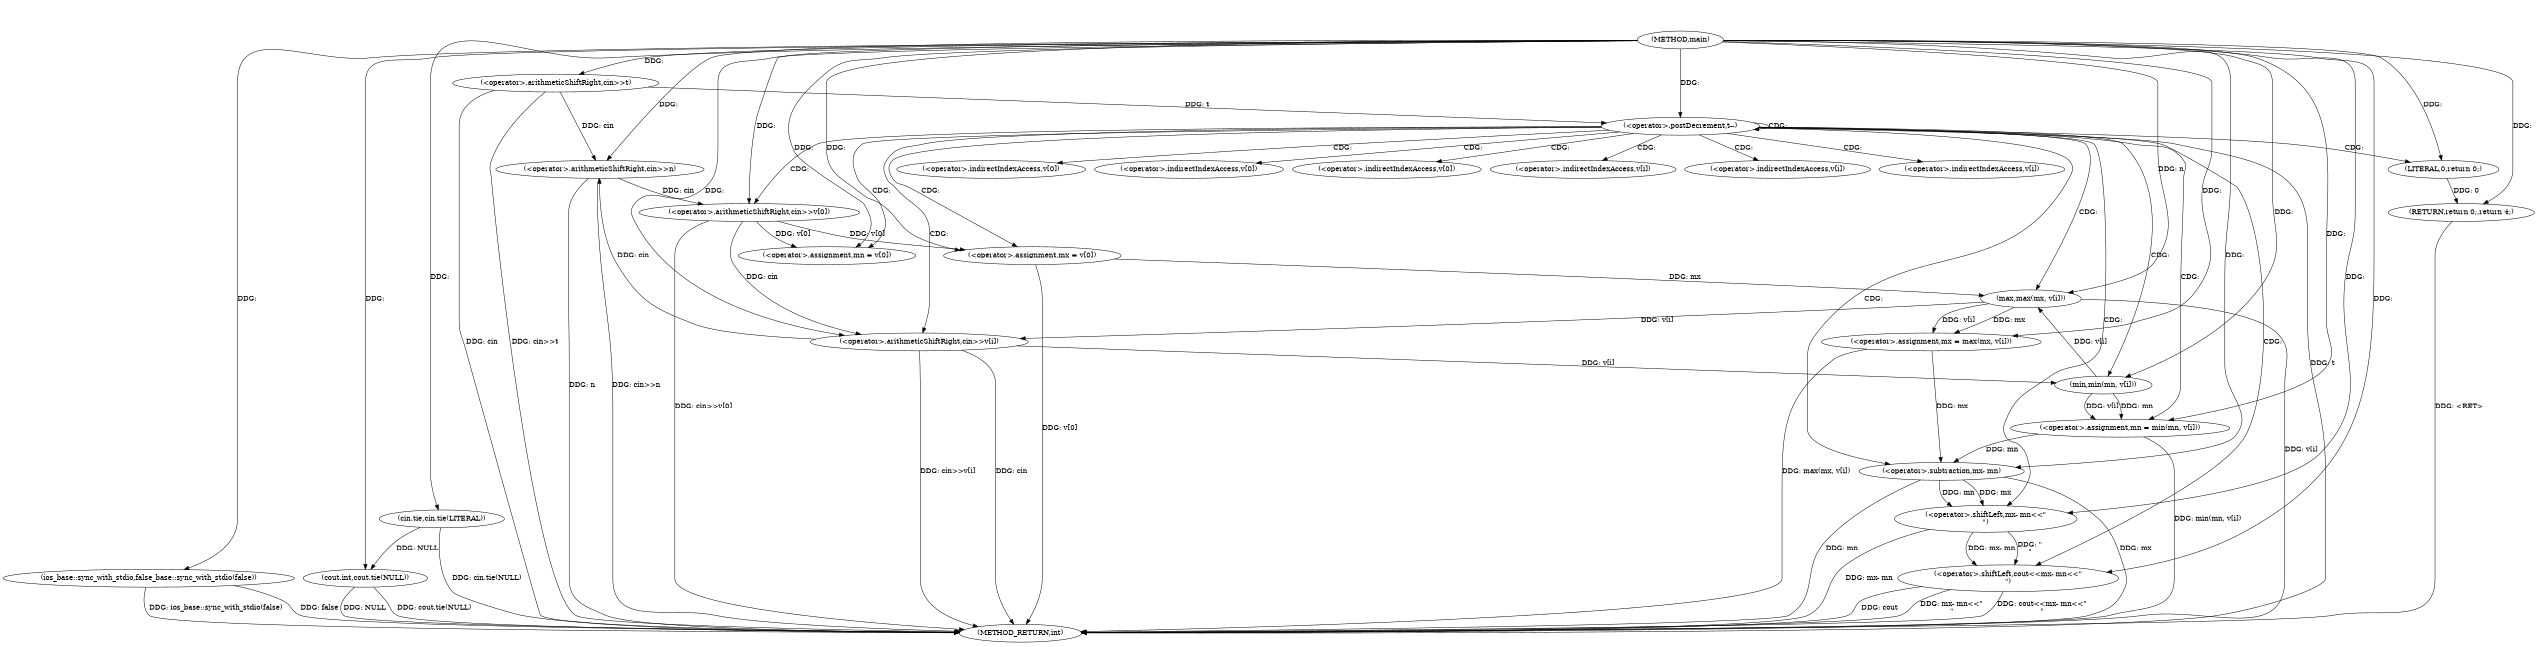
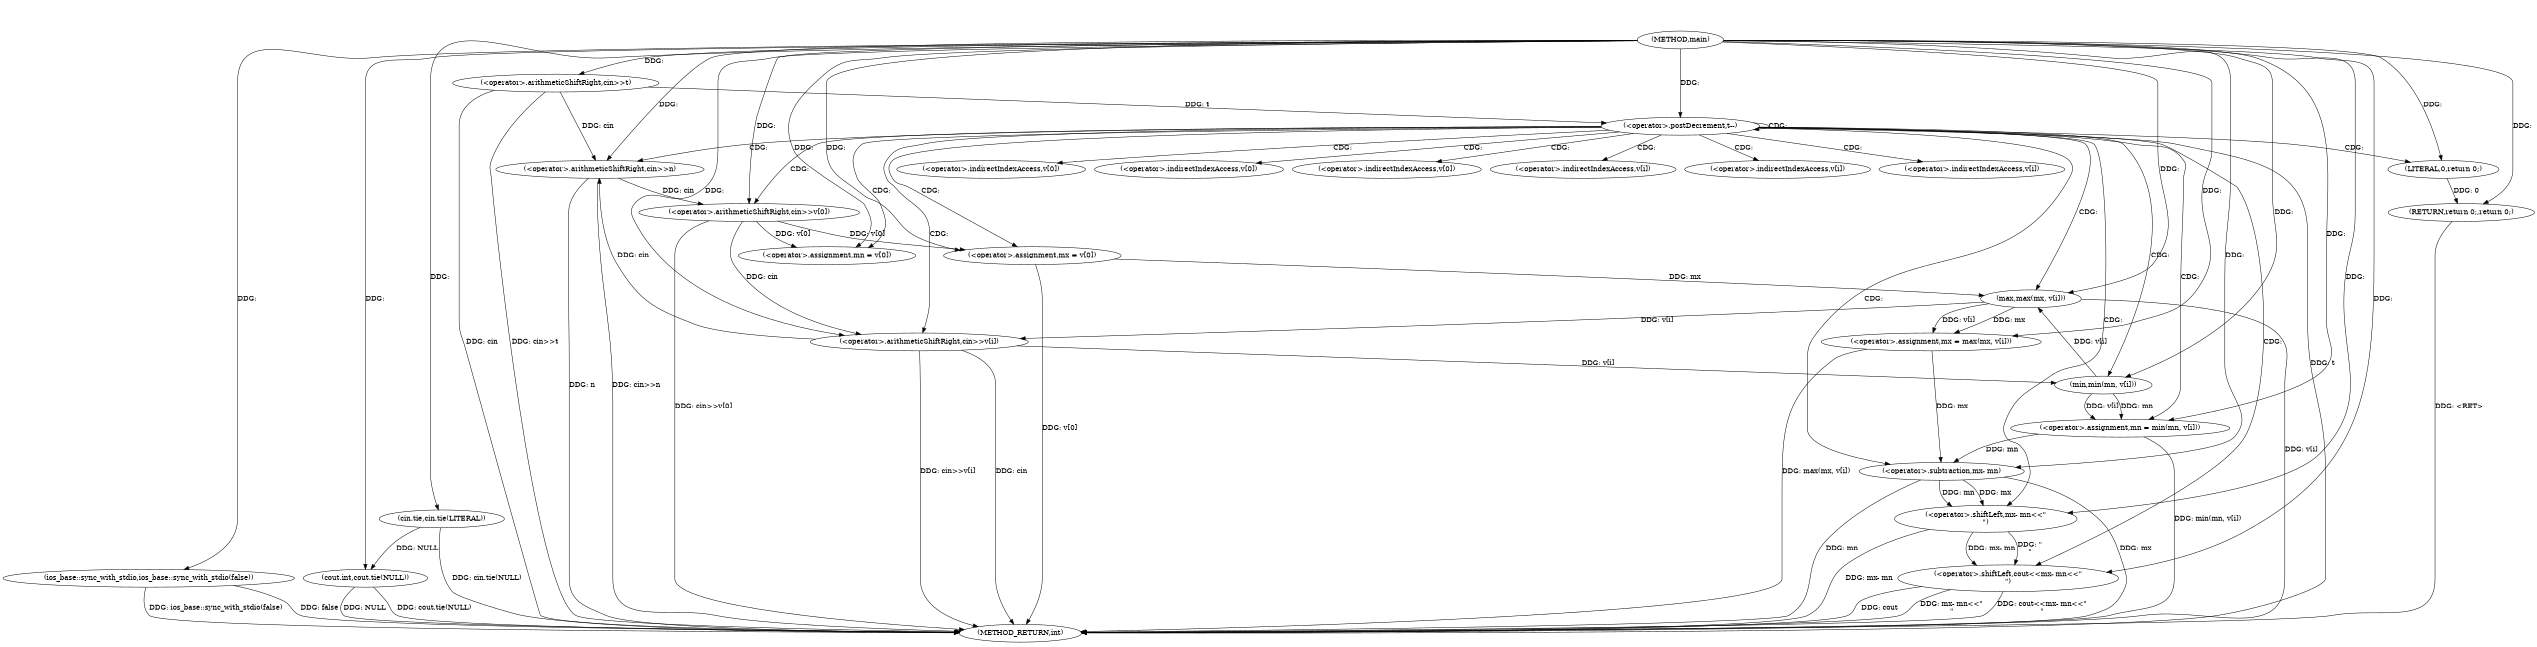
edge "(<operator>.postDecrement,t--)" -> "(<operator>.arithmeticShiftRight,cin>>n)": added, label "CDG:"
edge "(METHOD,main)" -> "(max,max(mx, v[i]))": label "DDG: n" -> "DDG: "
node "(RETURN,return 0;,return 4;)": label "(RETURN,return 0;,return 4;)" -> "(RETURN,return 0;,return 0;)"
node "(ios_base::sync_with_stdio,false_base::sync_with_stdio(false))": label "(ios_base::sync_with_stdio,false_base::sync_with_stdio(false))" -> "(ios_base::sync_with_stdio,ios_base::sync_with_stdio(false))"
